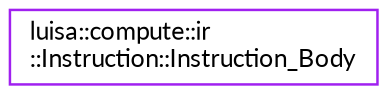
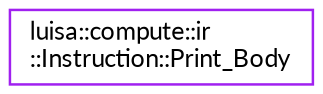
node "luisa::compute::ir ::Instruction::Instruction_Body": label "luisa::compute::ir ::Instruction::Instruction_Body" -> "luisa::compute::ir ::Instruction::Print_Body"
